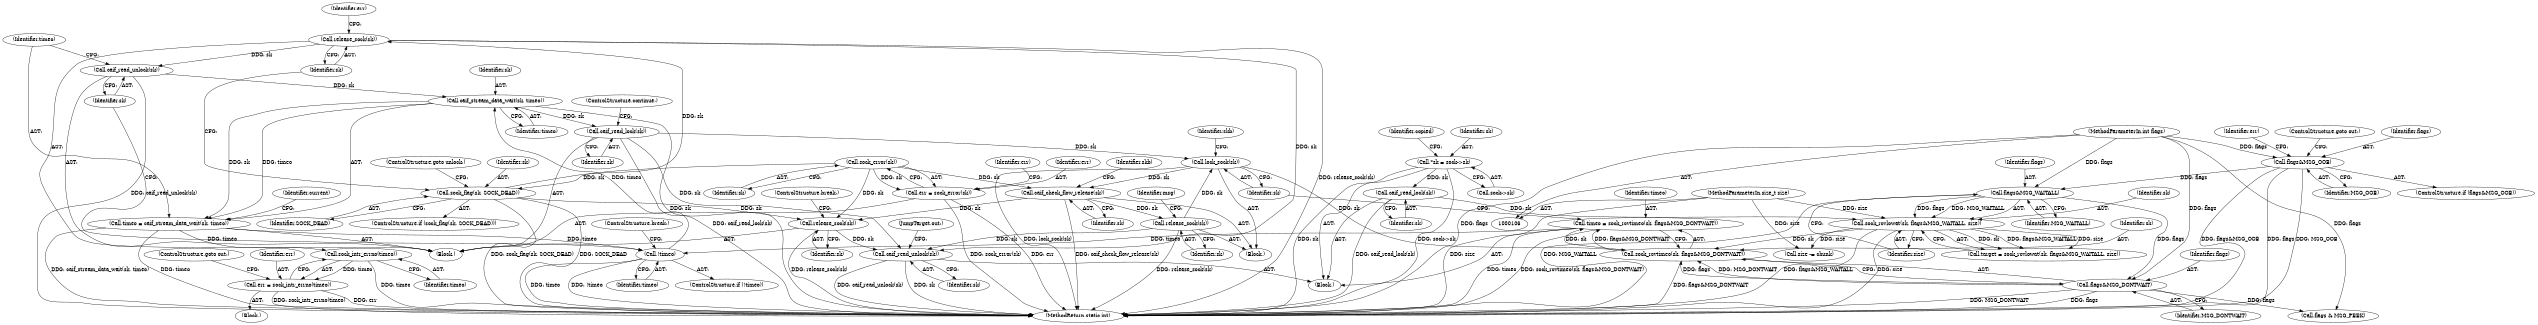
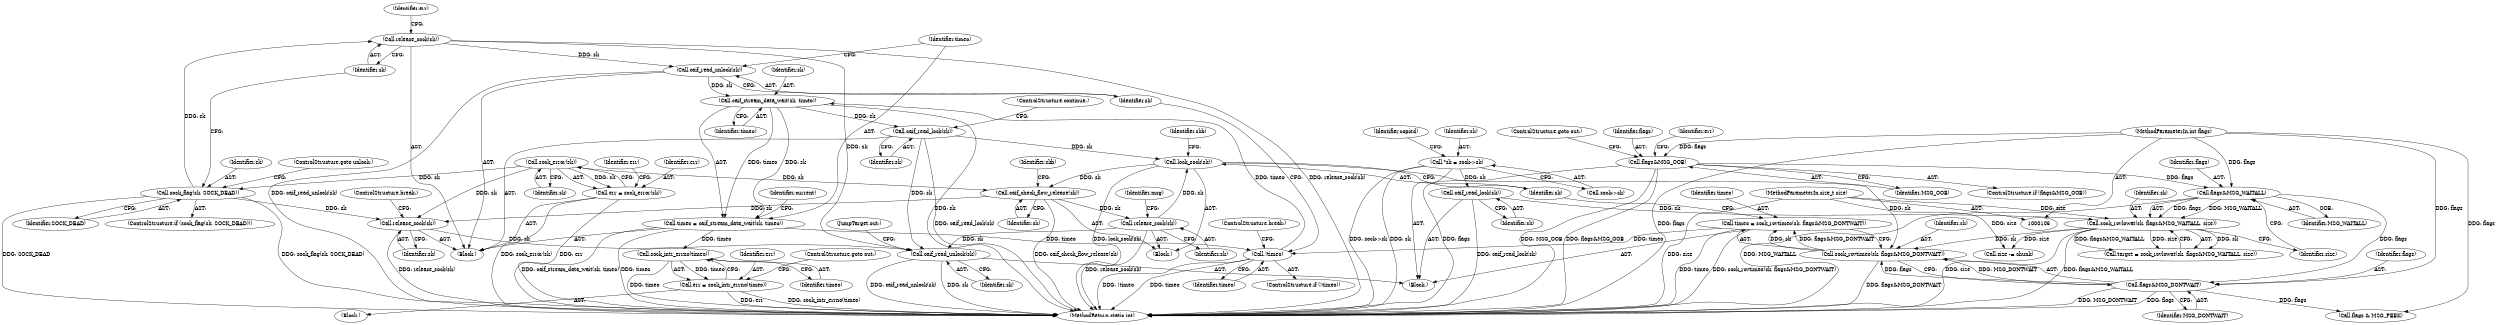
edge "(Call,flags&MSG_WAITALL)" -> "(Identifier,MSG_WAITALL)": label "CFG: " -> "OOB: "
edge "(Identifier,size)" -> "(Call,sock_rcvlowat(sk, flags&MSG_WAITALL, size))": removed, label "AST:"
